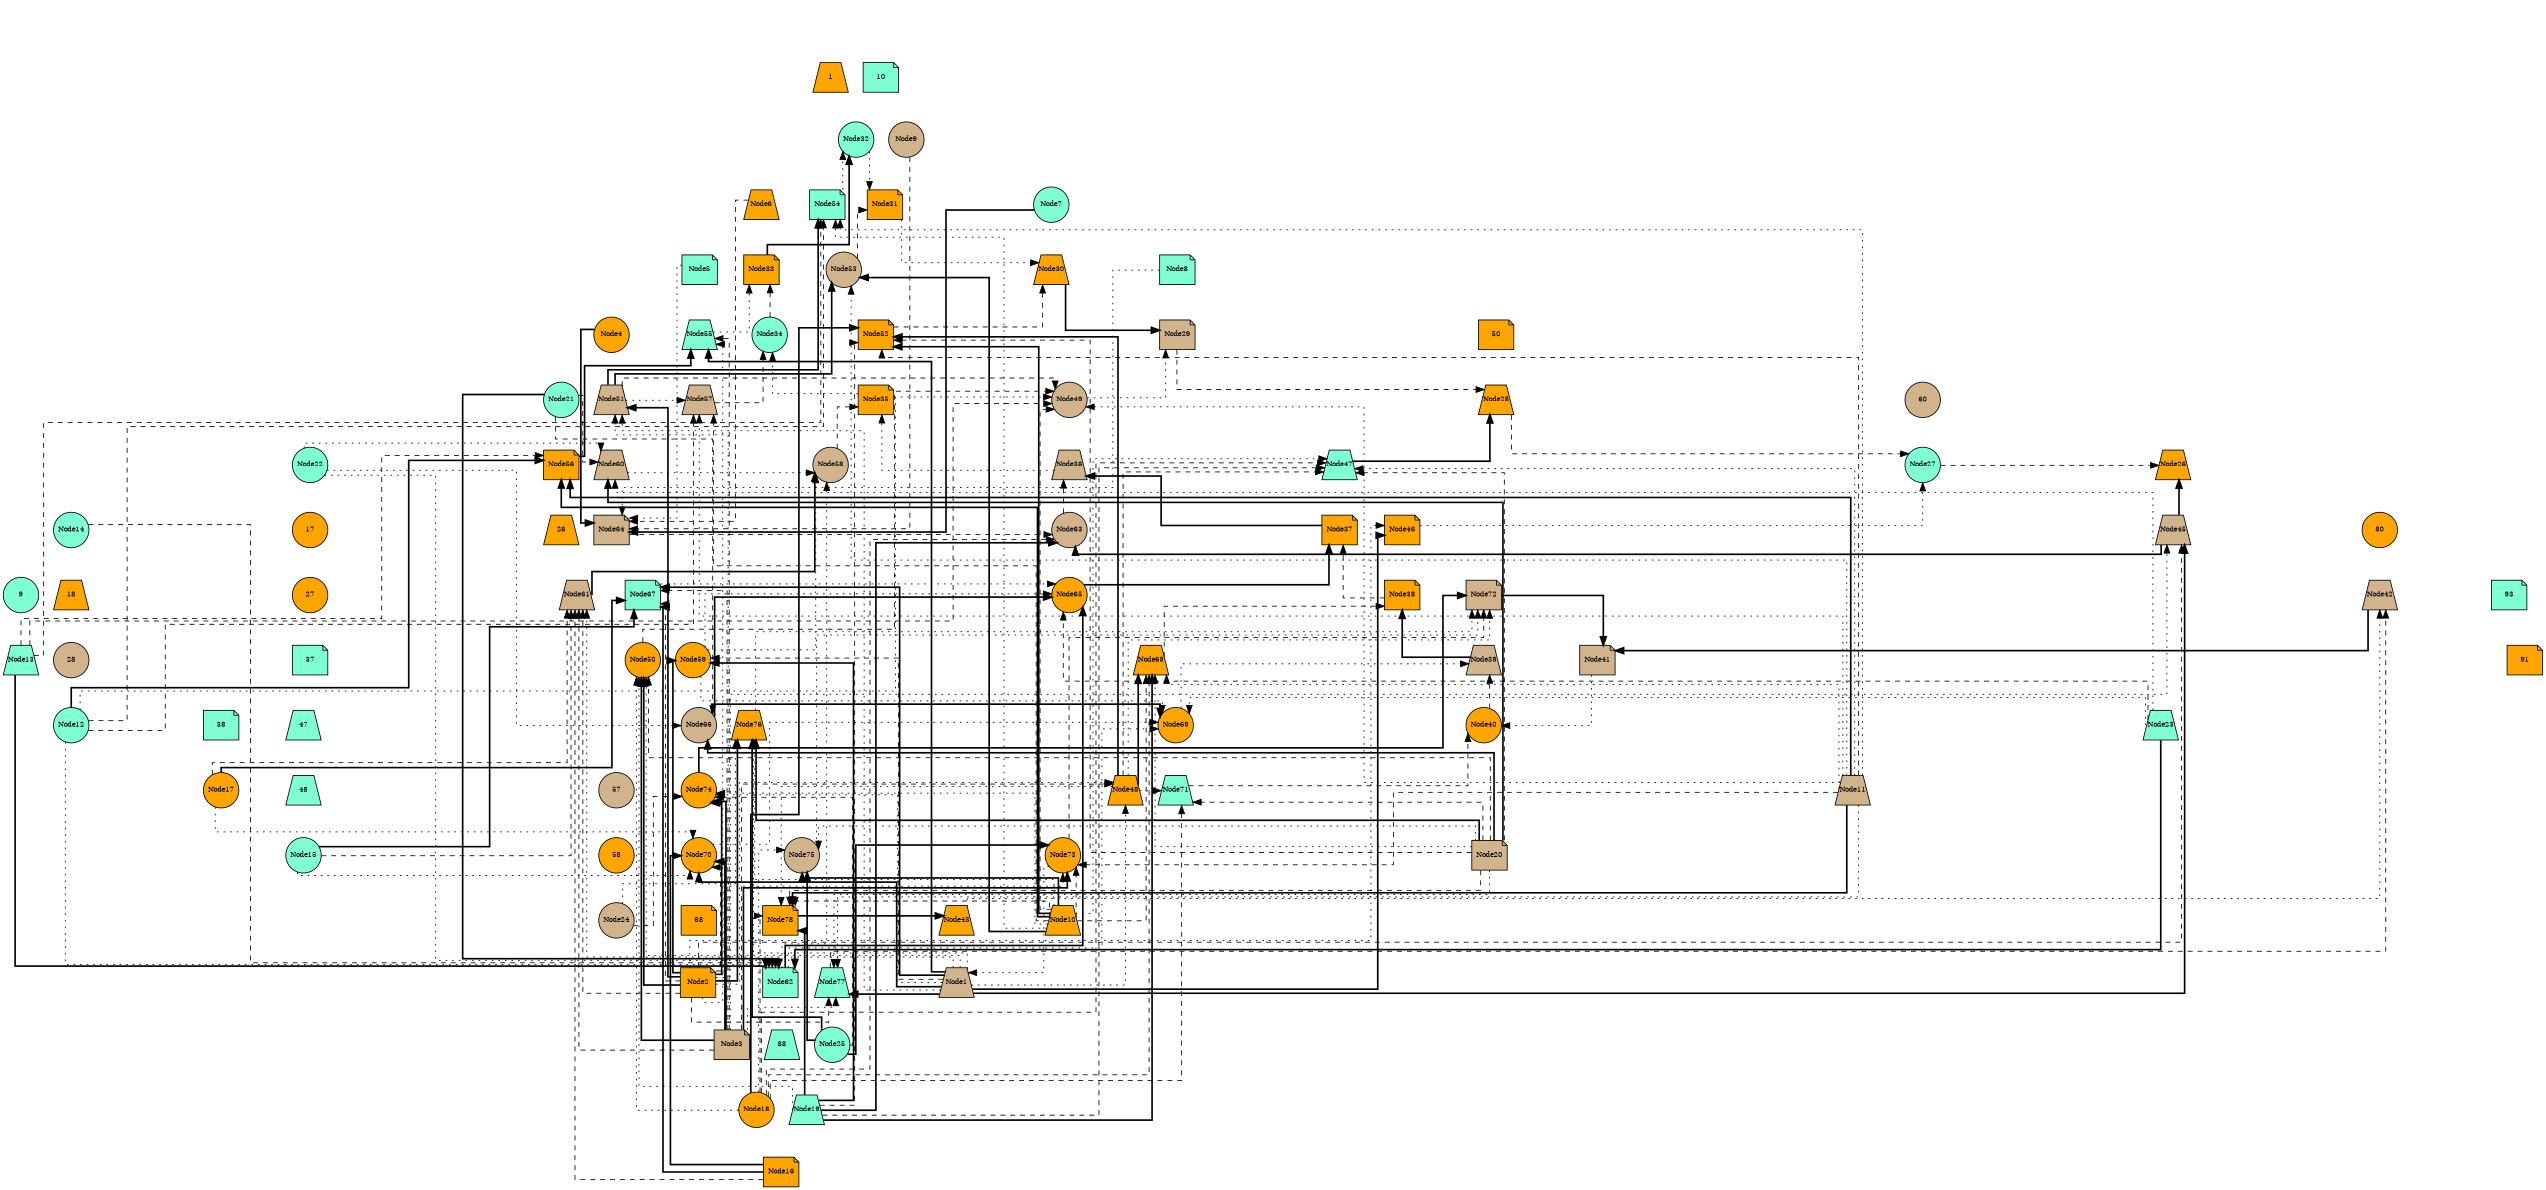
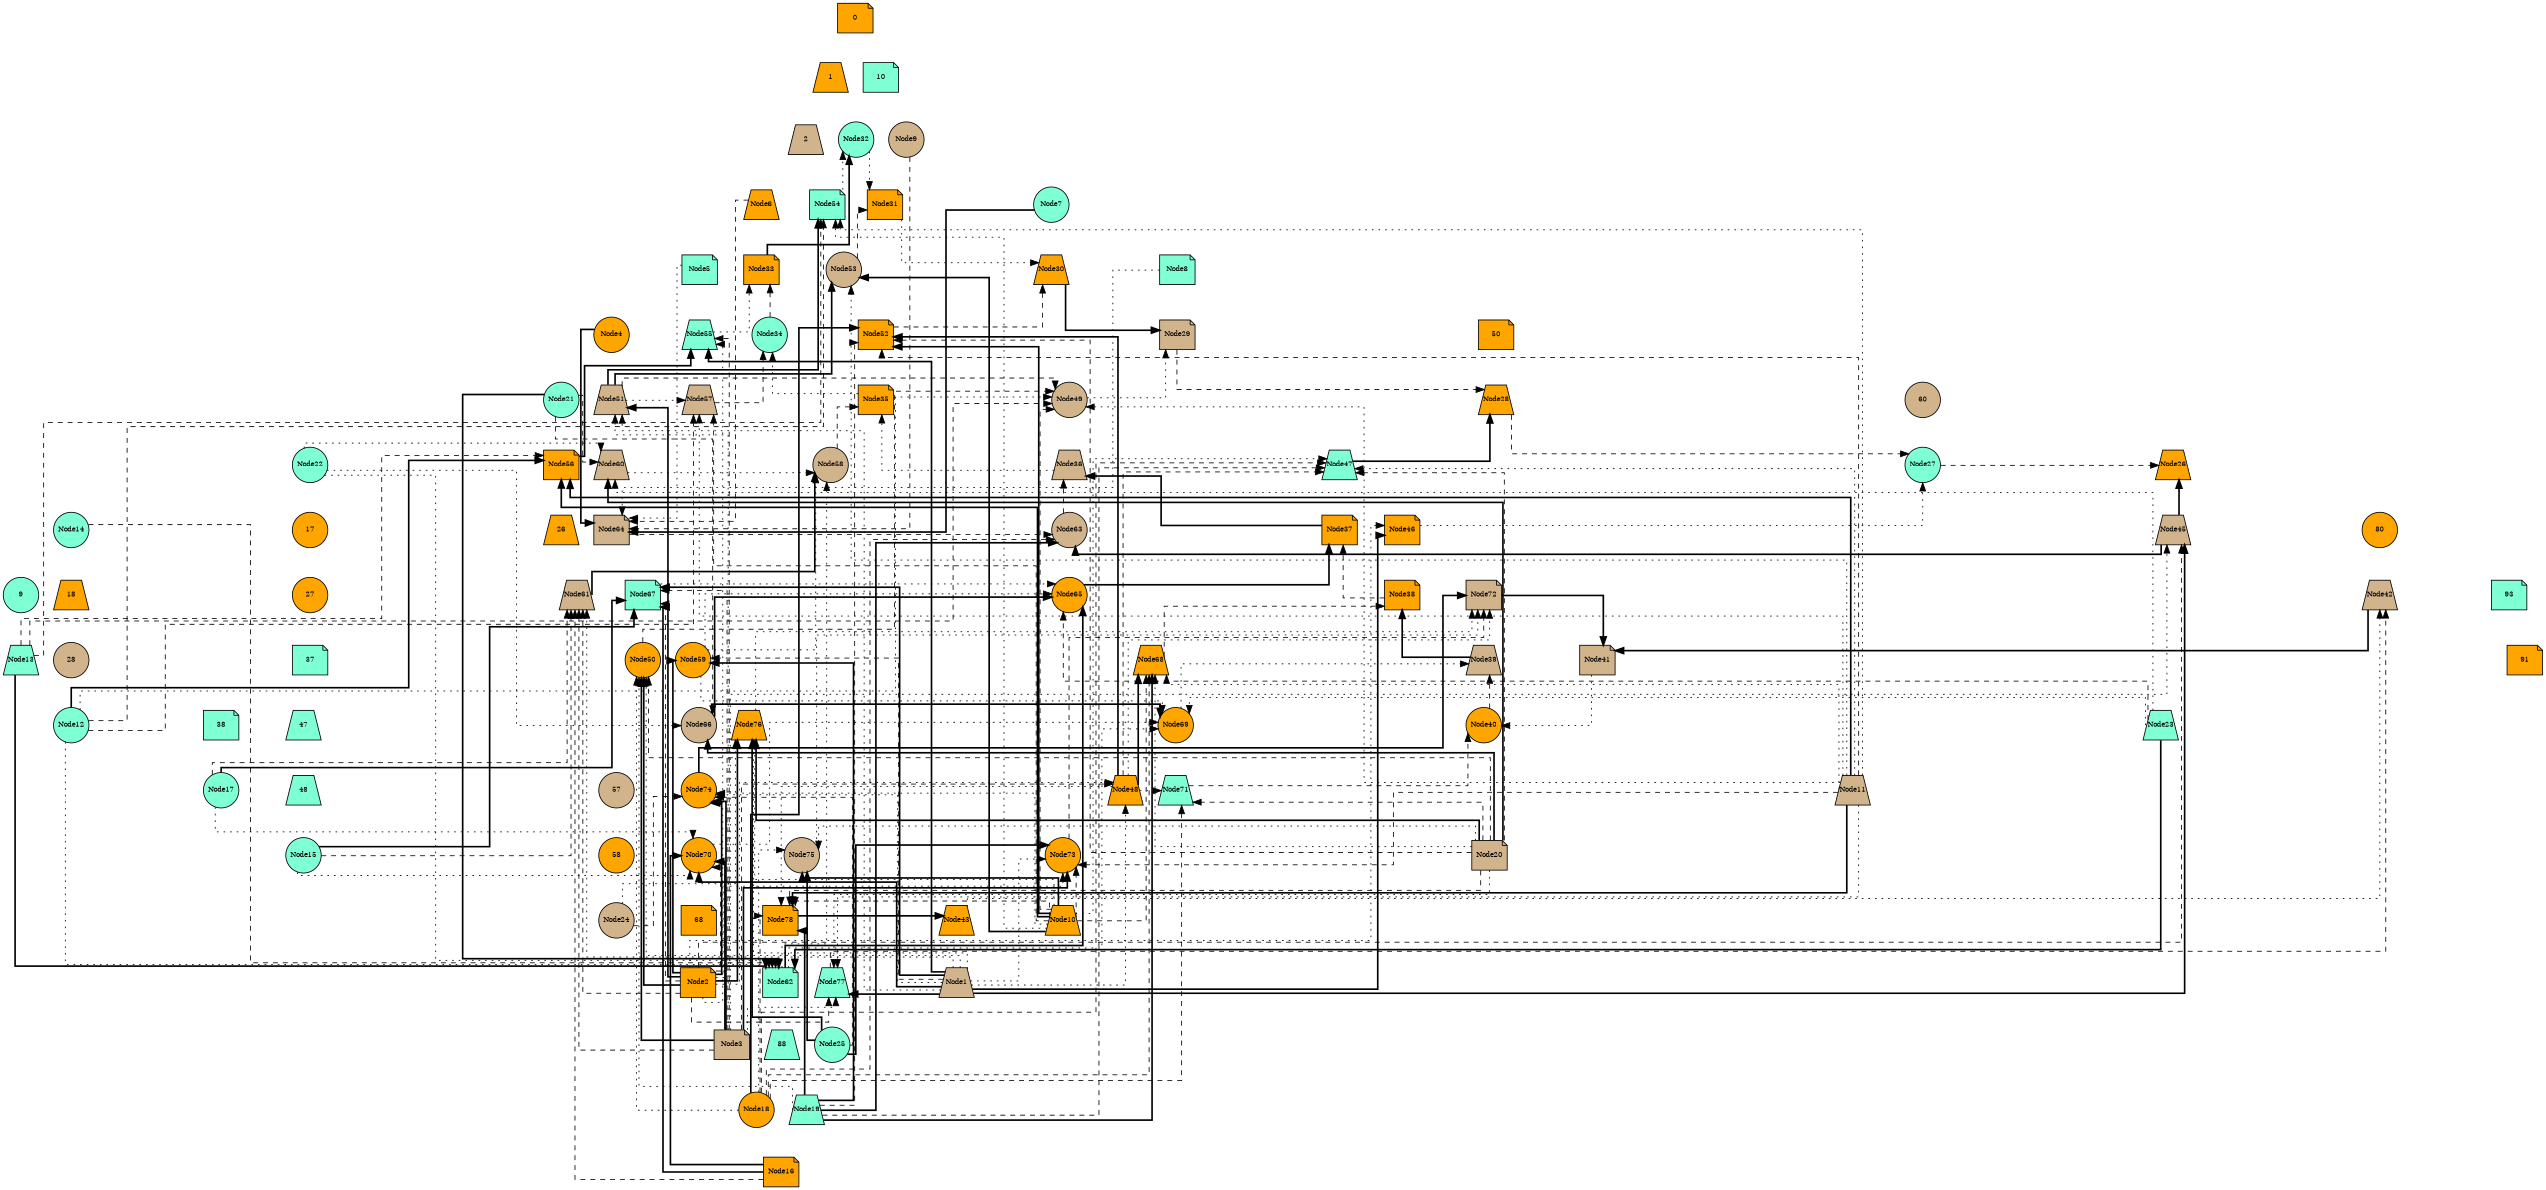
node "0": added
node "2": added
node "Node17": fillcolor orange -> aquamarine
edge "Node73" -> "Node1": reversed
